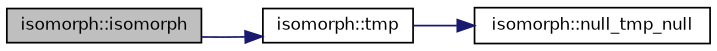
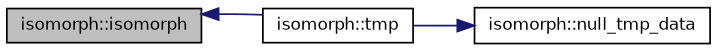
node "isomorph::null_tmp_null": label "isomorph::null_tmp_null" -> "isomorph::null_tmp_data"
edge "isomorph::isomorph" -> "isomorph::tmp": reversed
